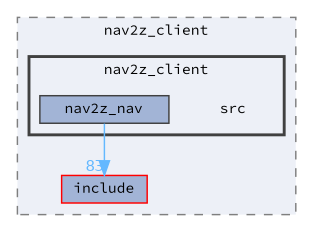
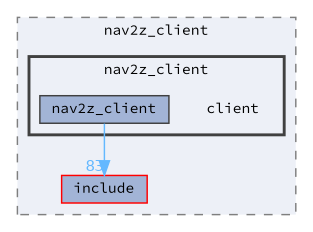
node "nav2z_nav": label "nav2z_nav" -> "nav2z_client"
node "src": label "src" -> "client"
